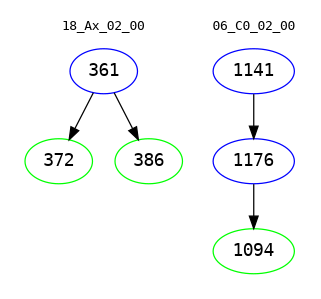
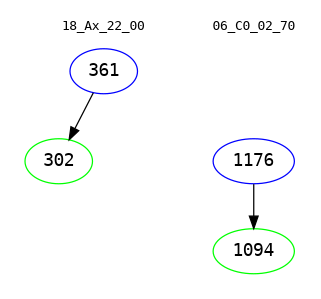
cluster "18_Ax_02_00": label "18_Ax_02_00" -> "18_Ax_22_00"
cluster "06_C0_02_00": label "06_C0_02_00" -> "06_C0_02_70"
node "1141": removed
node "372": label "372" -> "302"
node "386": removed
